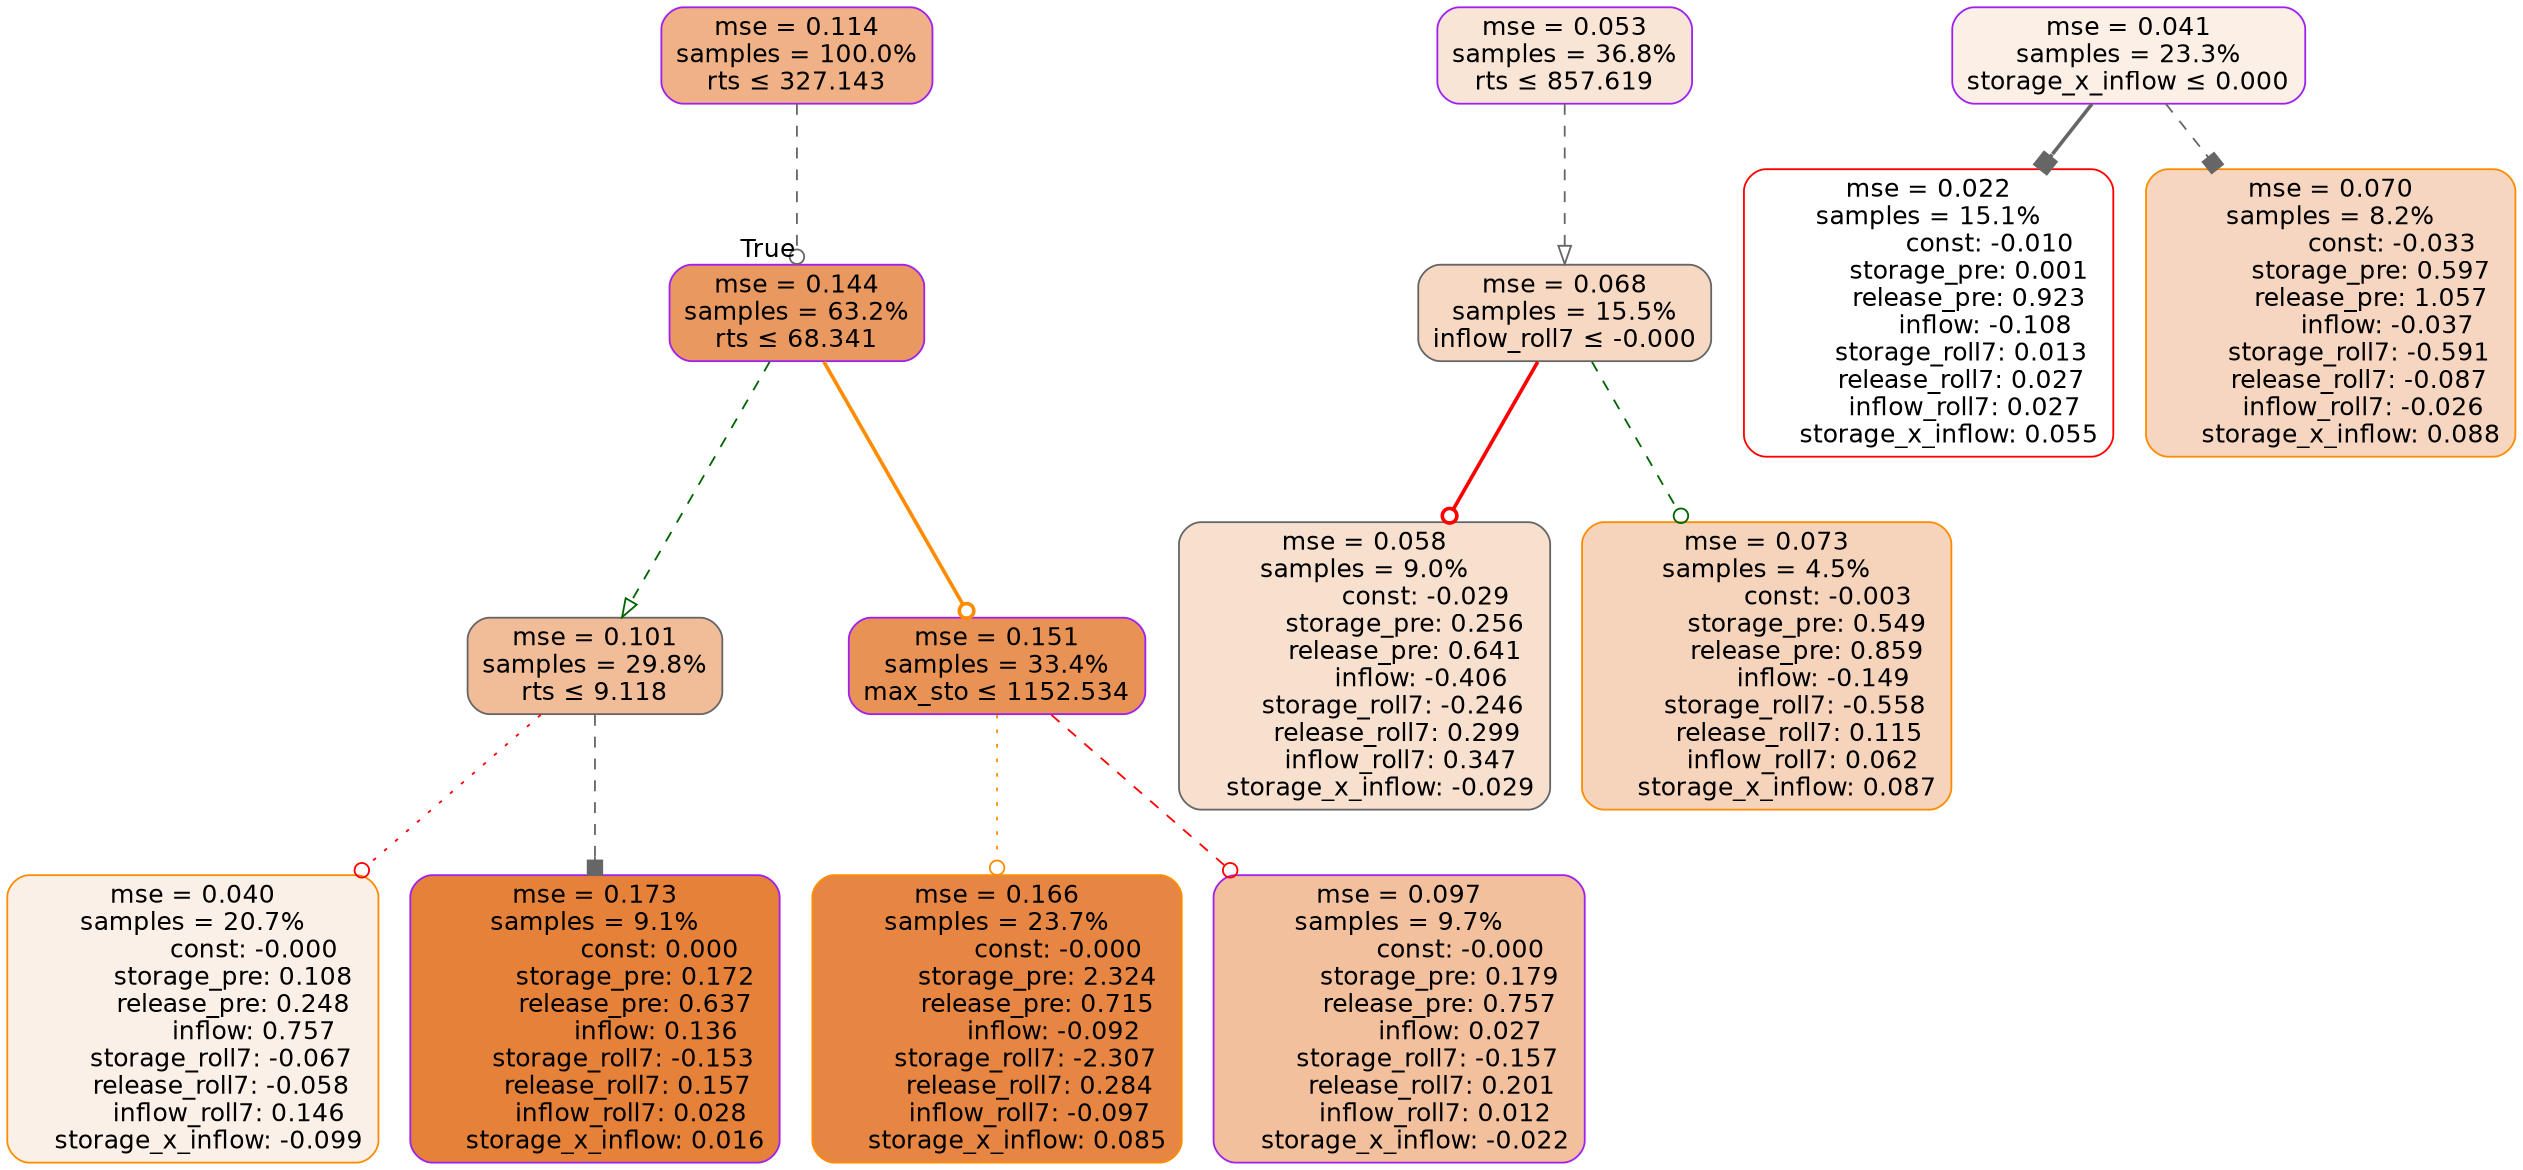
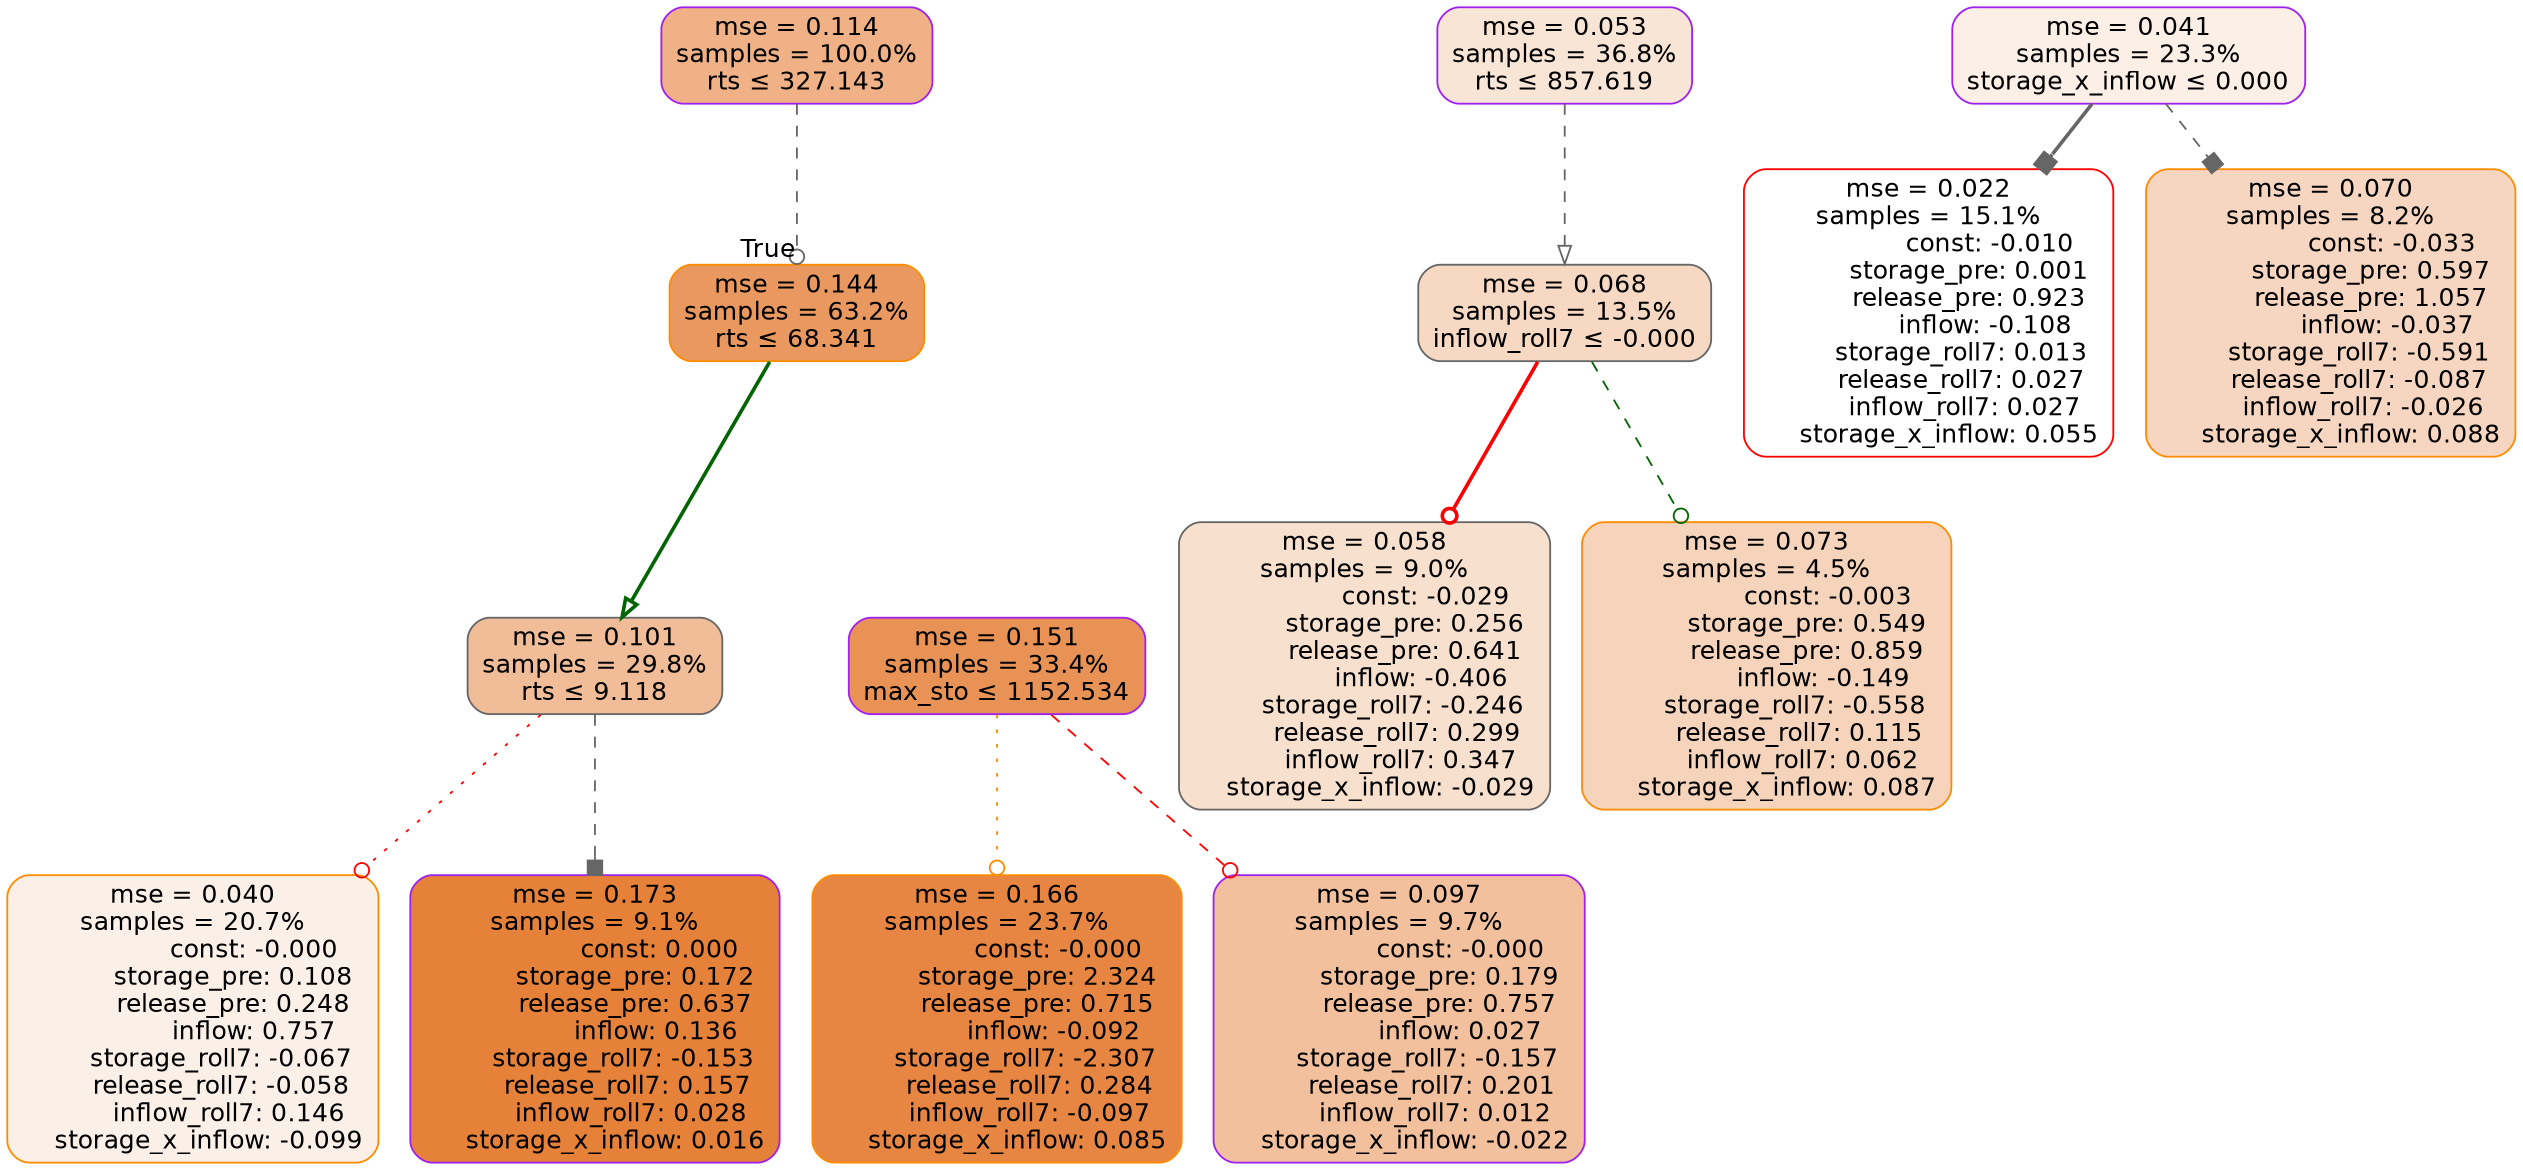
node "mse = 0.144 samples = 63.2% rts ≤ 68.341": color purple -> darkorange
node "mse = 0.068 samples = 15.5% inflow_roll7 ≤ -0.000": label "mse = 0.068 samples = 15.5% inflow_roll7 ≤ -0.000" -> "mse = 0.068 samples = 13.5% inflow_roll7 ≤ -0.000"
edge "mse = 0.144 samples = 63.2% rts ≤ 68.341" -> "mse = 0.101 samples = 29.8% rts ≤ 9.118": style dashed -> bold
edge "mse = 0.144 samples = 63.2% rts ≤ 68.341" -> "mse = 0.151 samples = 33.4% max_sto ≤ 1152.534": removed
